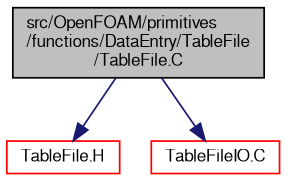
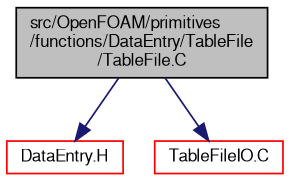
node "TableFile.H": label "TableFile.H" -> "DataEntry.H"
